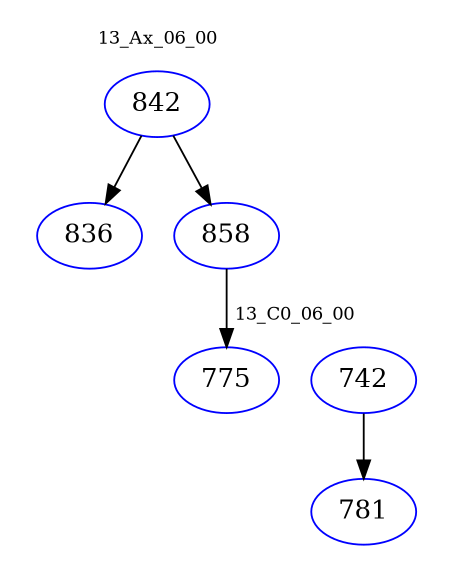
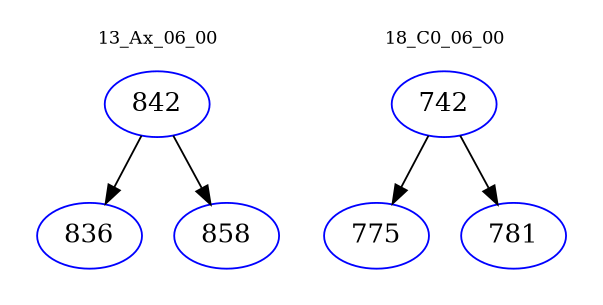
edge "858" -> "775": now "742" -> "775"
cluster "13_C0_06_00": label "13_C0_06_00" -> "18_C0_06_00"
